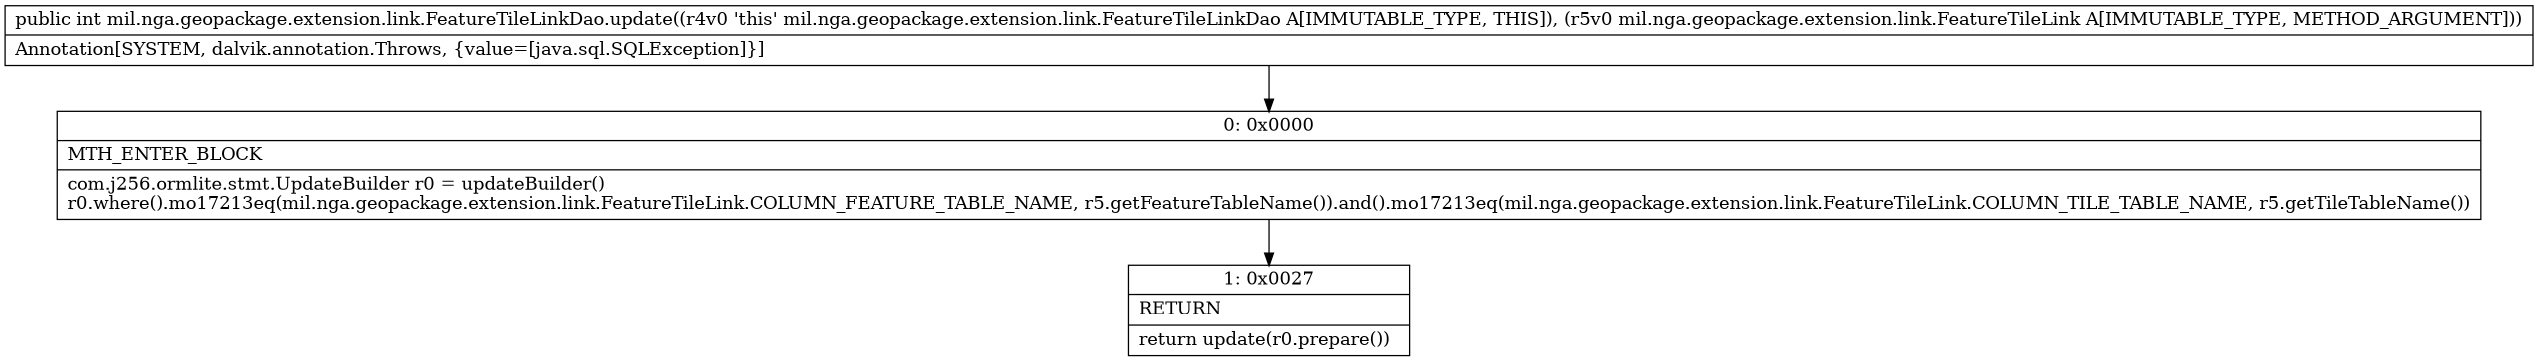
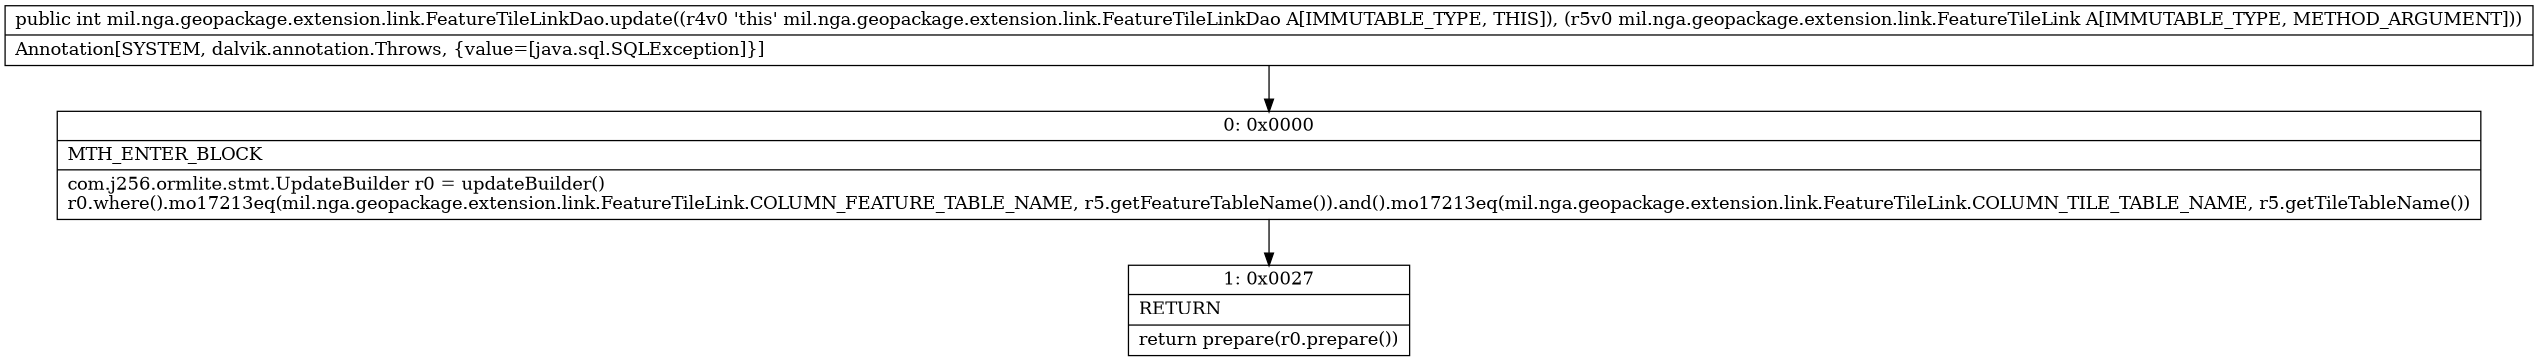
node "1: 0x0027": text "return update(r0.prepare())" -> "return prepare(r0.prepare())"
